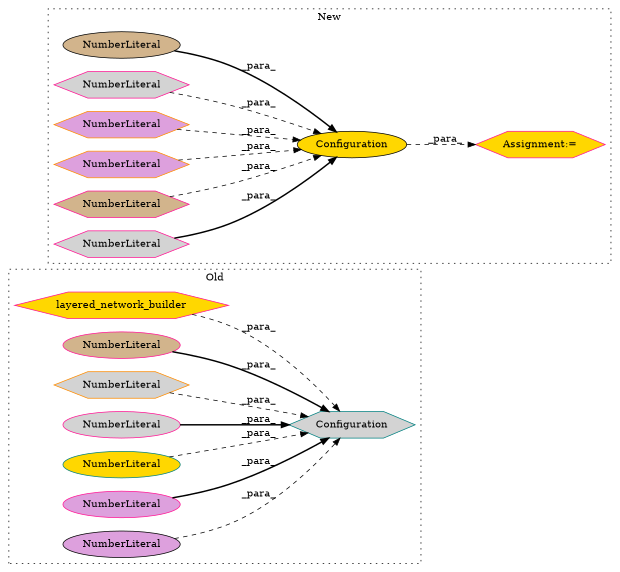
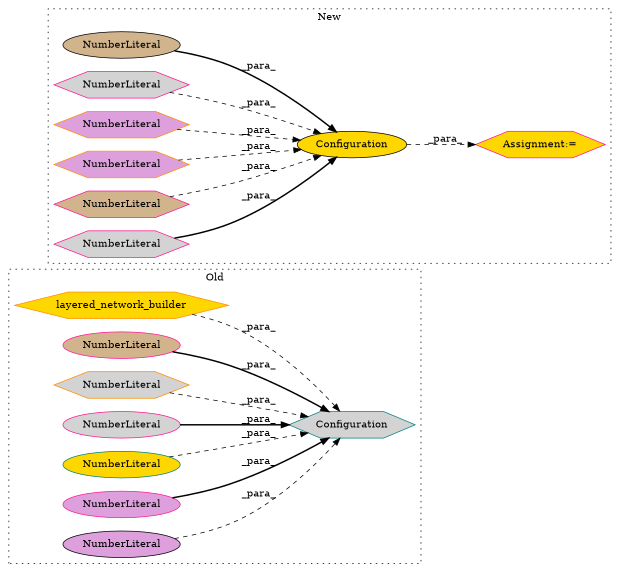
node "layered_network_builder": color deeppink -> darkorange
